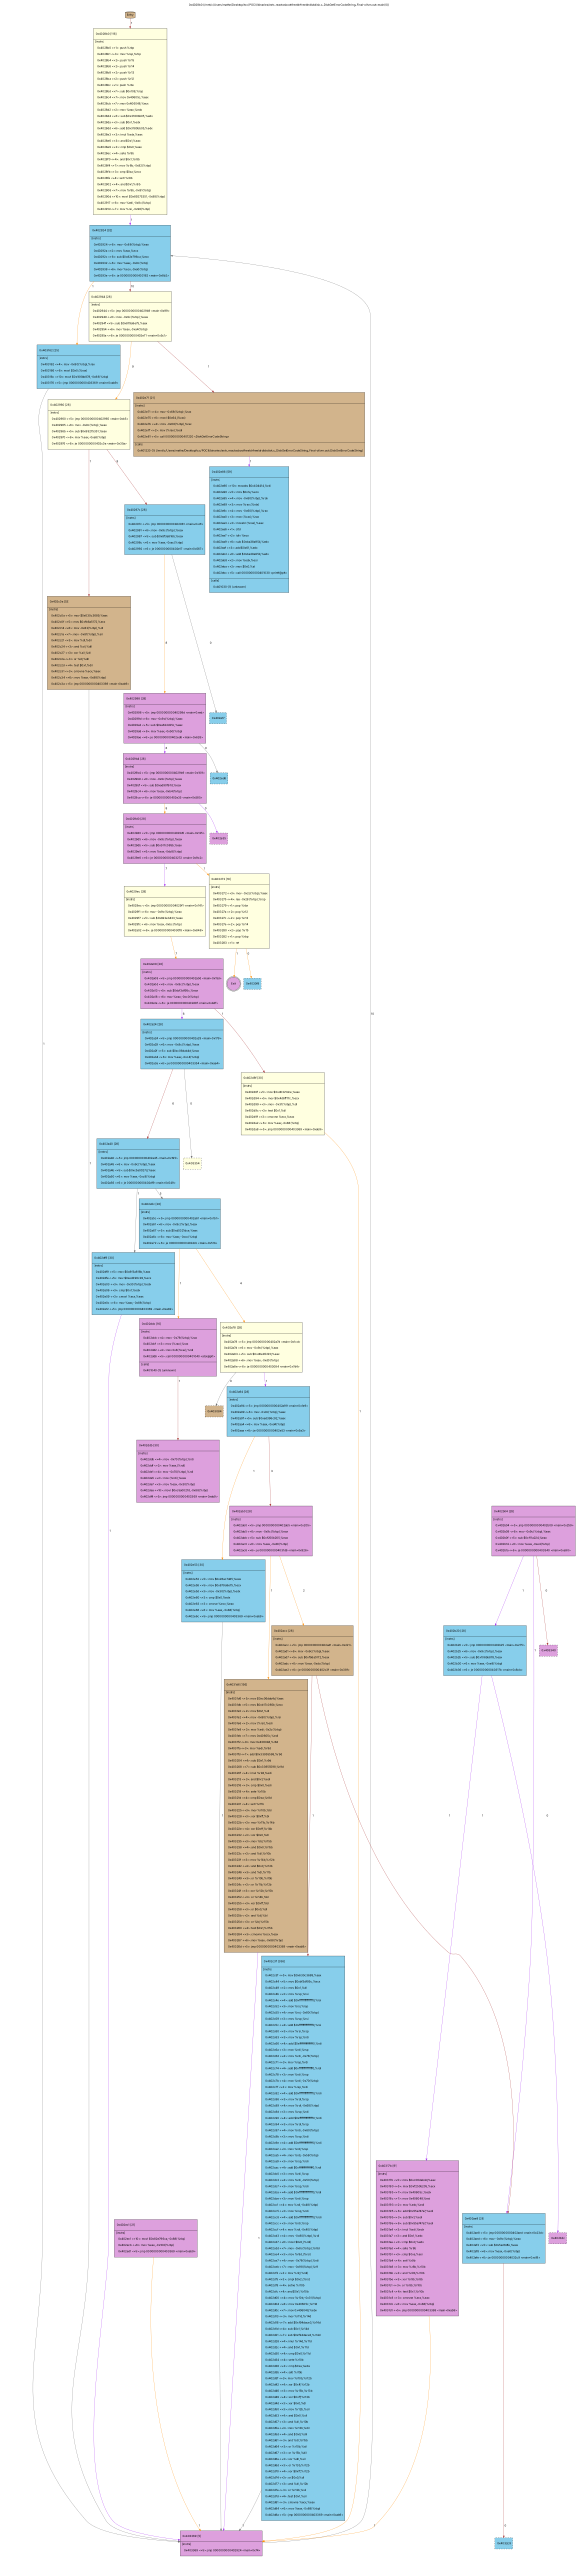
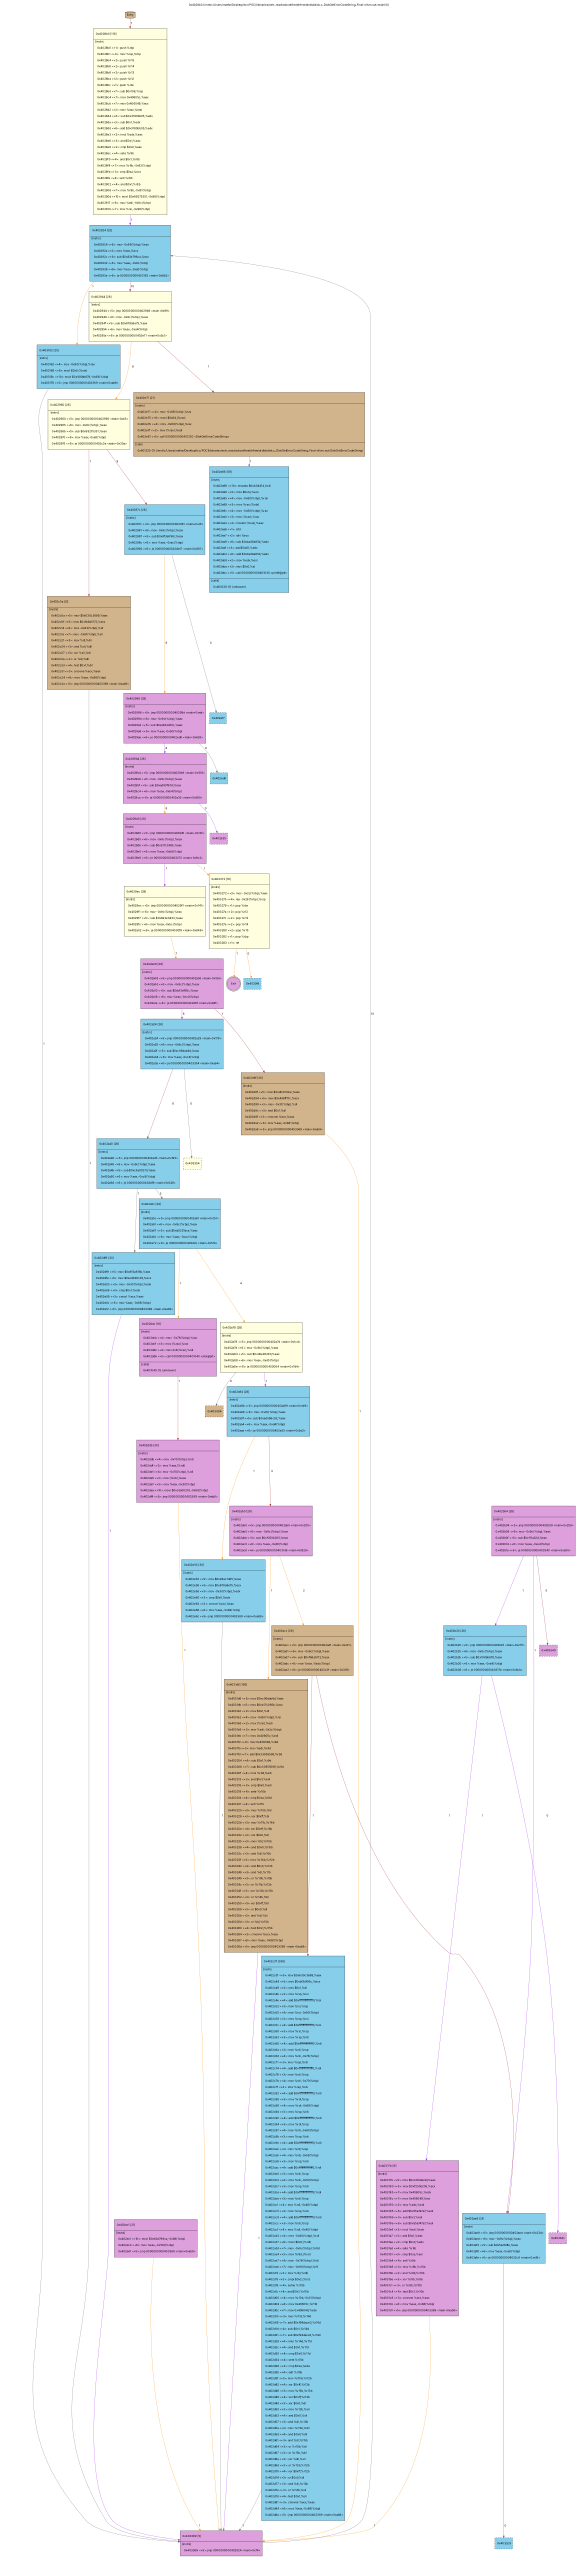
node "0x402d8f [30]": fillcolor lightyellow -> tan
edge "0x402ddb [30]" -> "0x403369 [5]": added, label "1"
